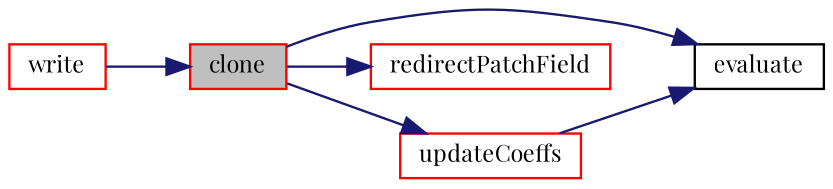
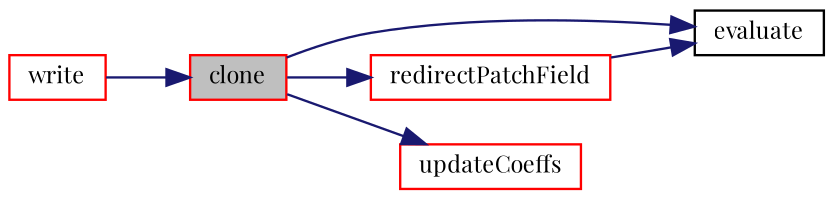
edge "updateCoeffs" -> "evaluate": now "redirectPatchField" -> "evaluate"
